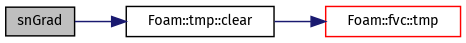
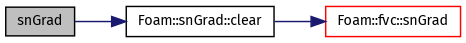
node "Foam::tmp::clear": label "Foam::tmp::clear" -> "Foam::snGrad::clear"
node "Foam::fvc::tmp": label "Foam::fvc::tmp" -> "Foam::fvc::snGrad"
